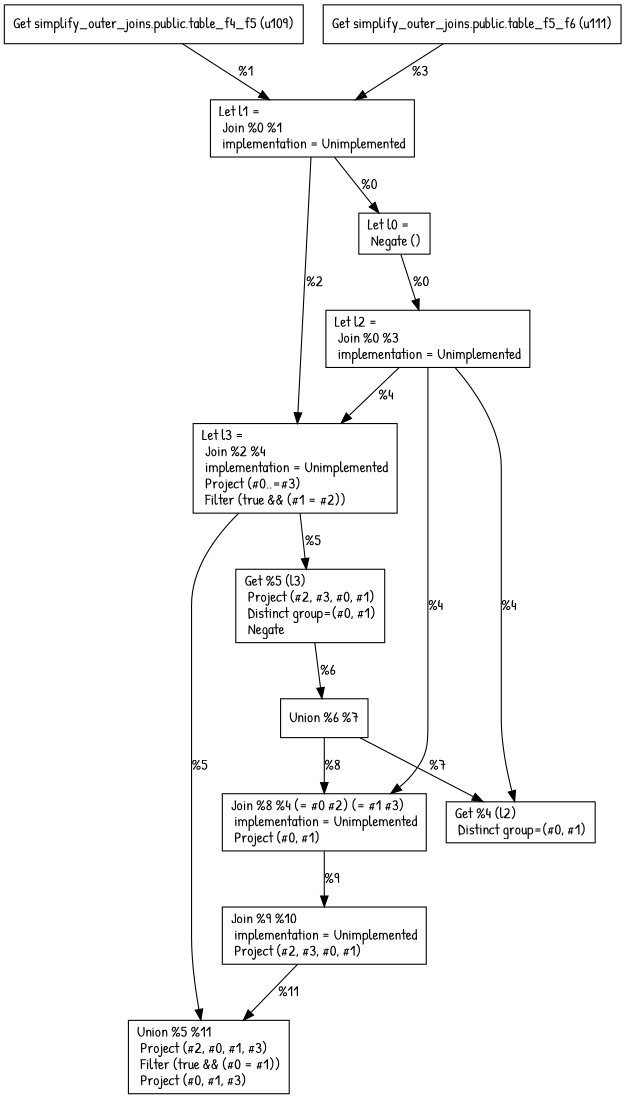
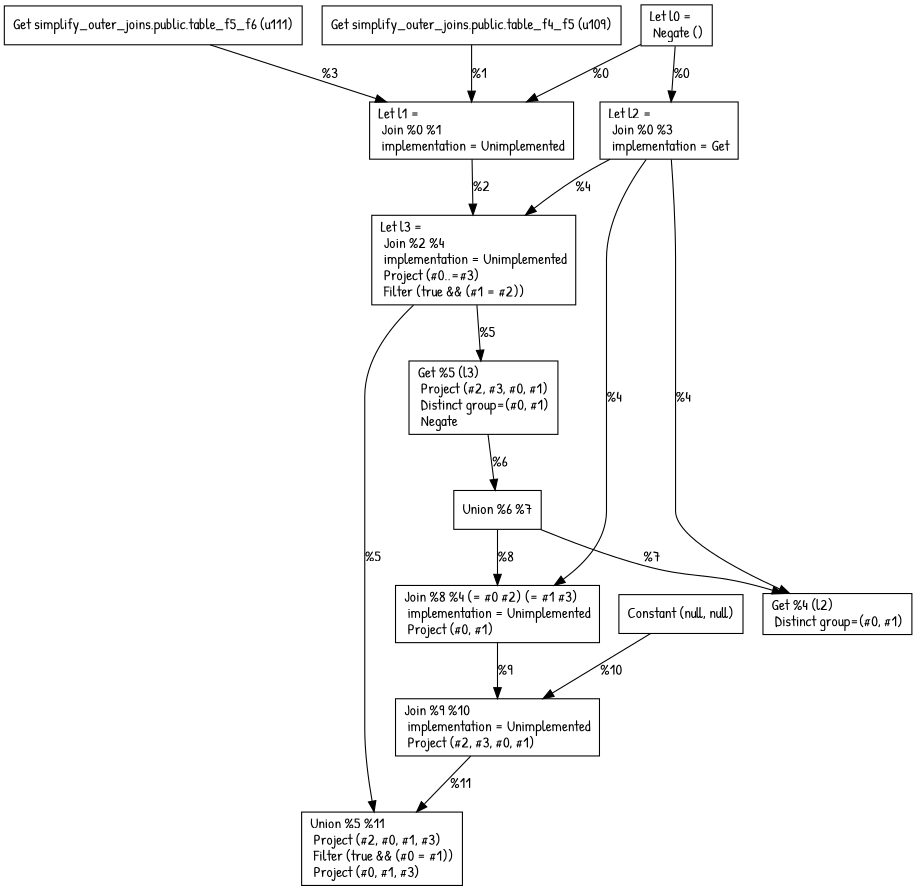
edge "Let l1 = Join %0 %1 implementation = Unimplemented" -> "Let l0 = Negate ()": reversed
node "Let l2 = Join %0 %3 implementation = Unimplemented": label "Let l2 = Join %0 %3 implementation = Unimplemented" -> "Let l2 = Join %0 %3 implementation = Get"
node "Constant (null, null)": added
